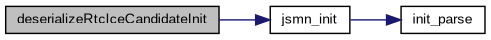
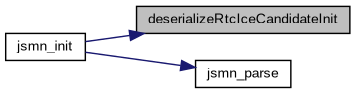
edge "deserializeRtcIceCandidateInit" -> "jsmn_init": reversed
node "init_parse": label "init_parse" -> "jsmn_parse"
